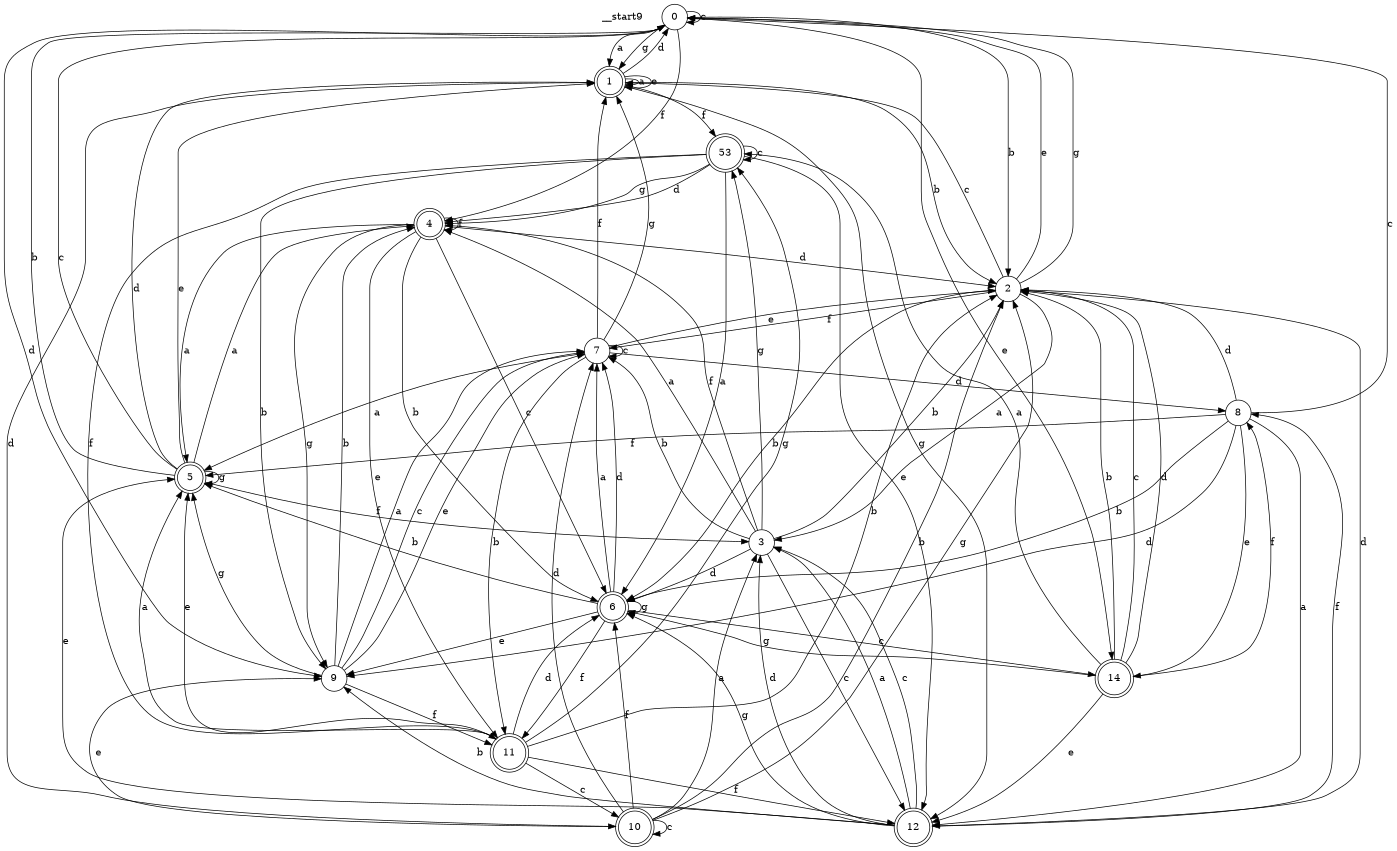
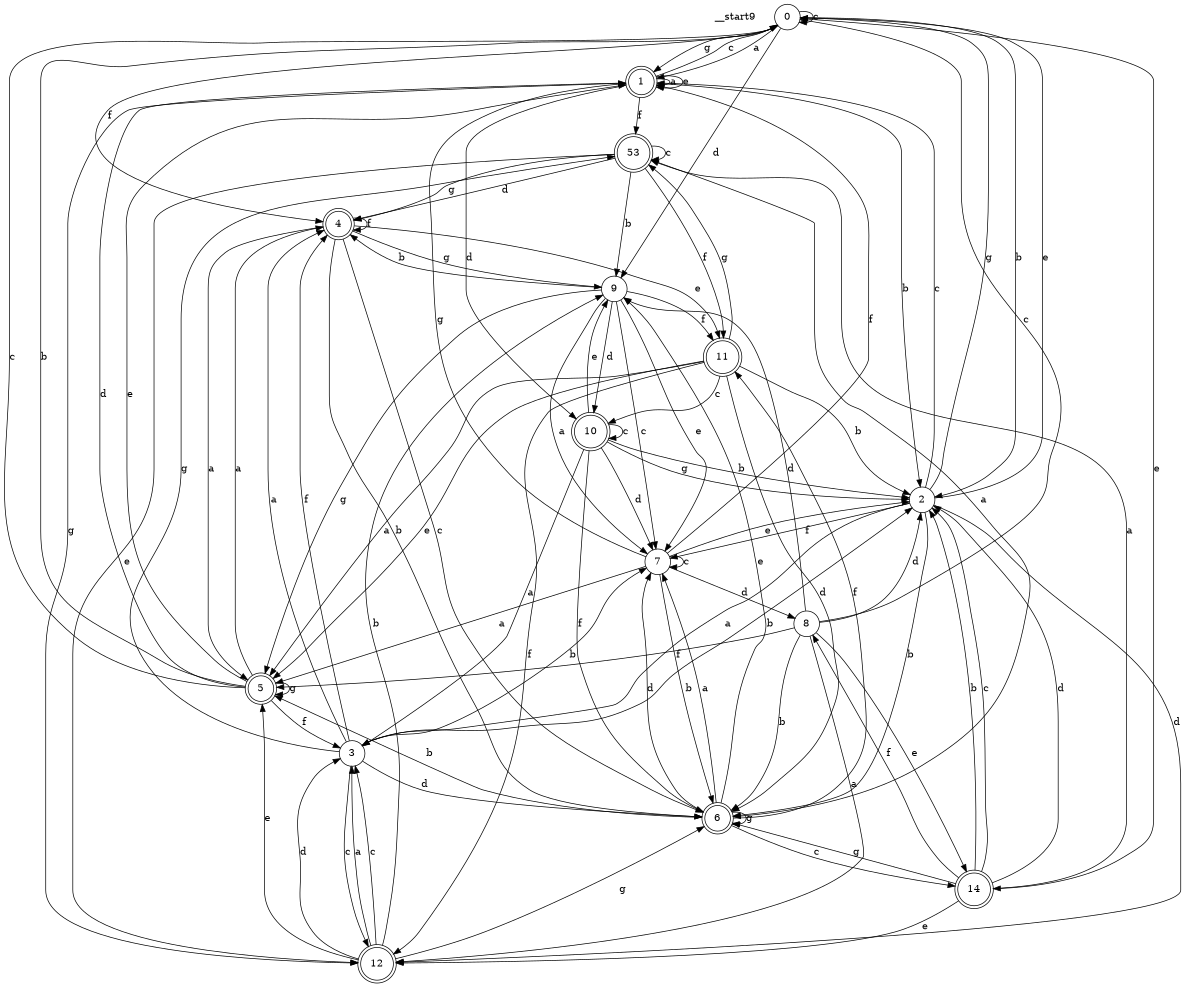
edge "1" -> "0": label "d" -> "c"
edge "4" -> "2": removed, label "d"
edge "9" -> "10": added, label "d"
edge "7" -> "11": now "7" -> "6"
edge "12" -> "8": removed, label "f"
